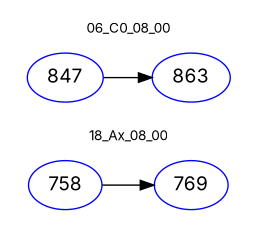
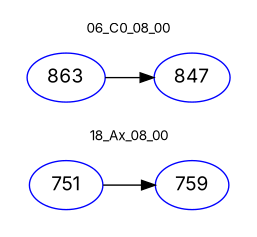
edge "847" -> "863": reversed
node "758": label "758" -> "751"
node "769": label "769" -> "759"
